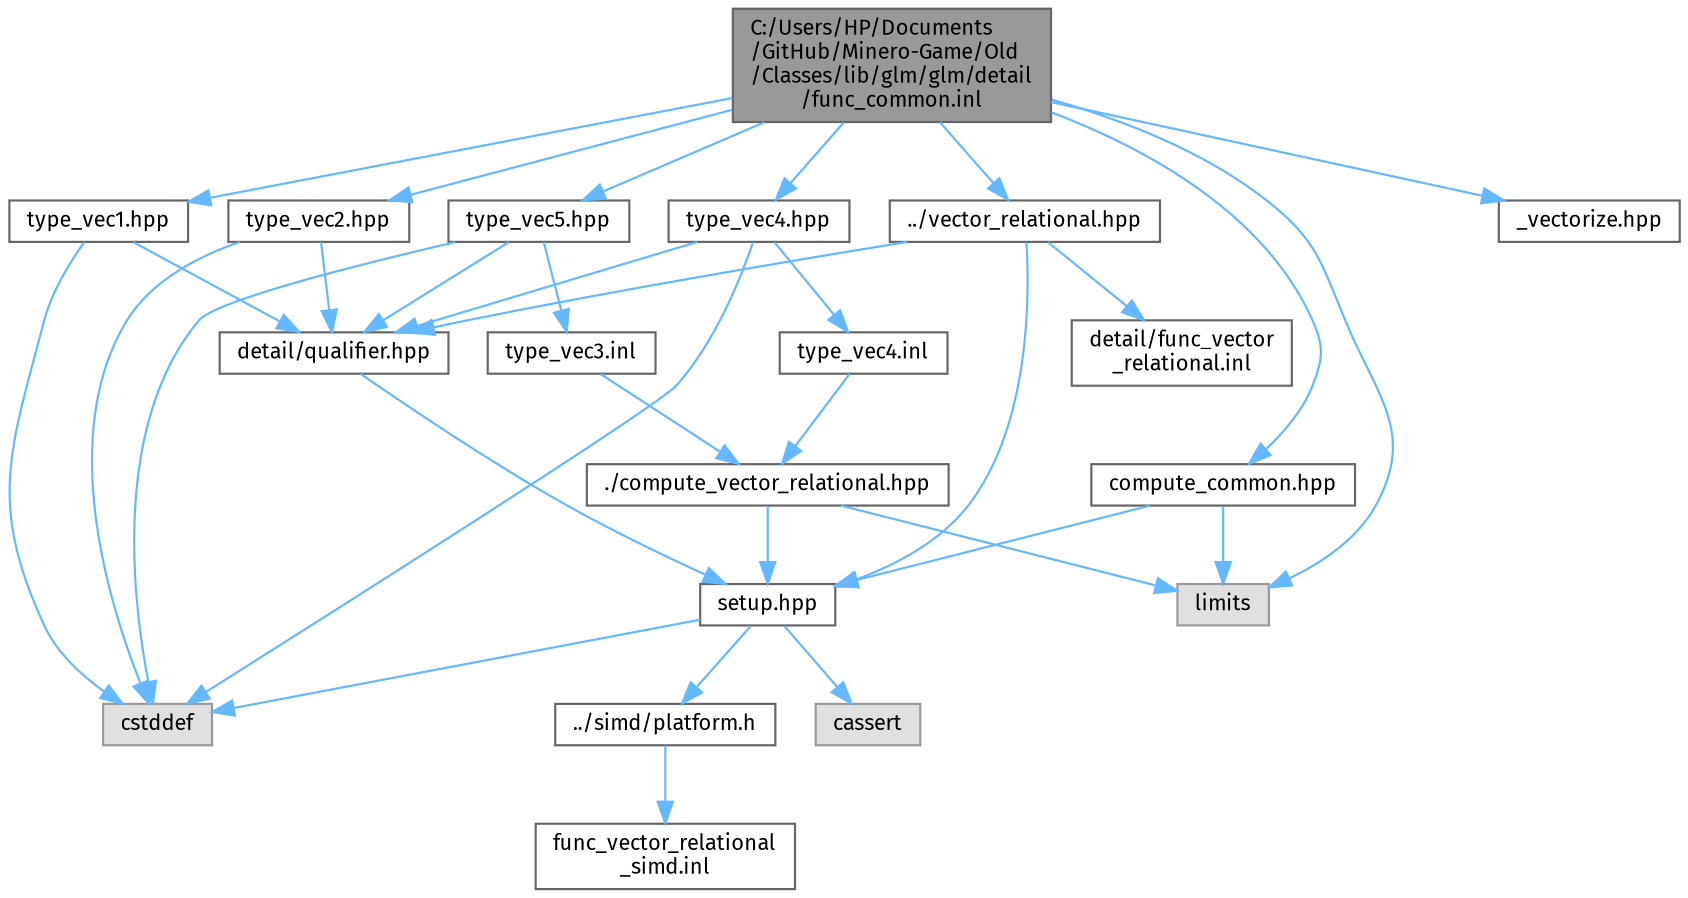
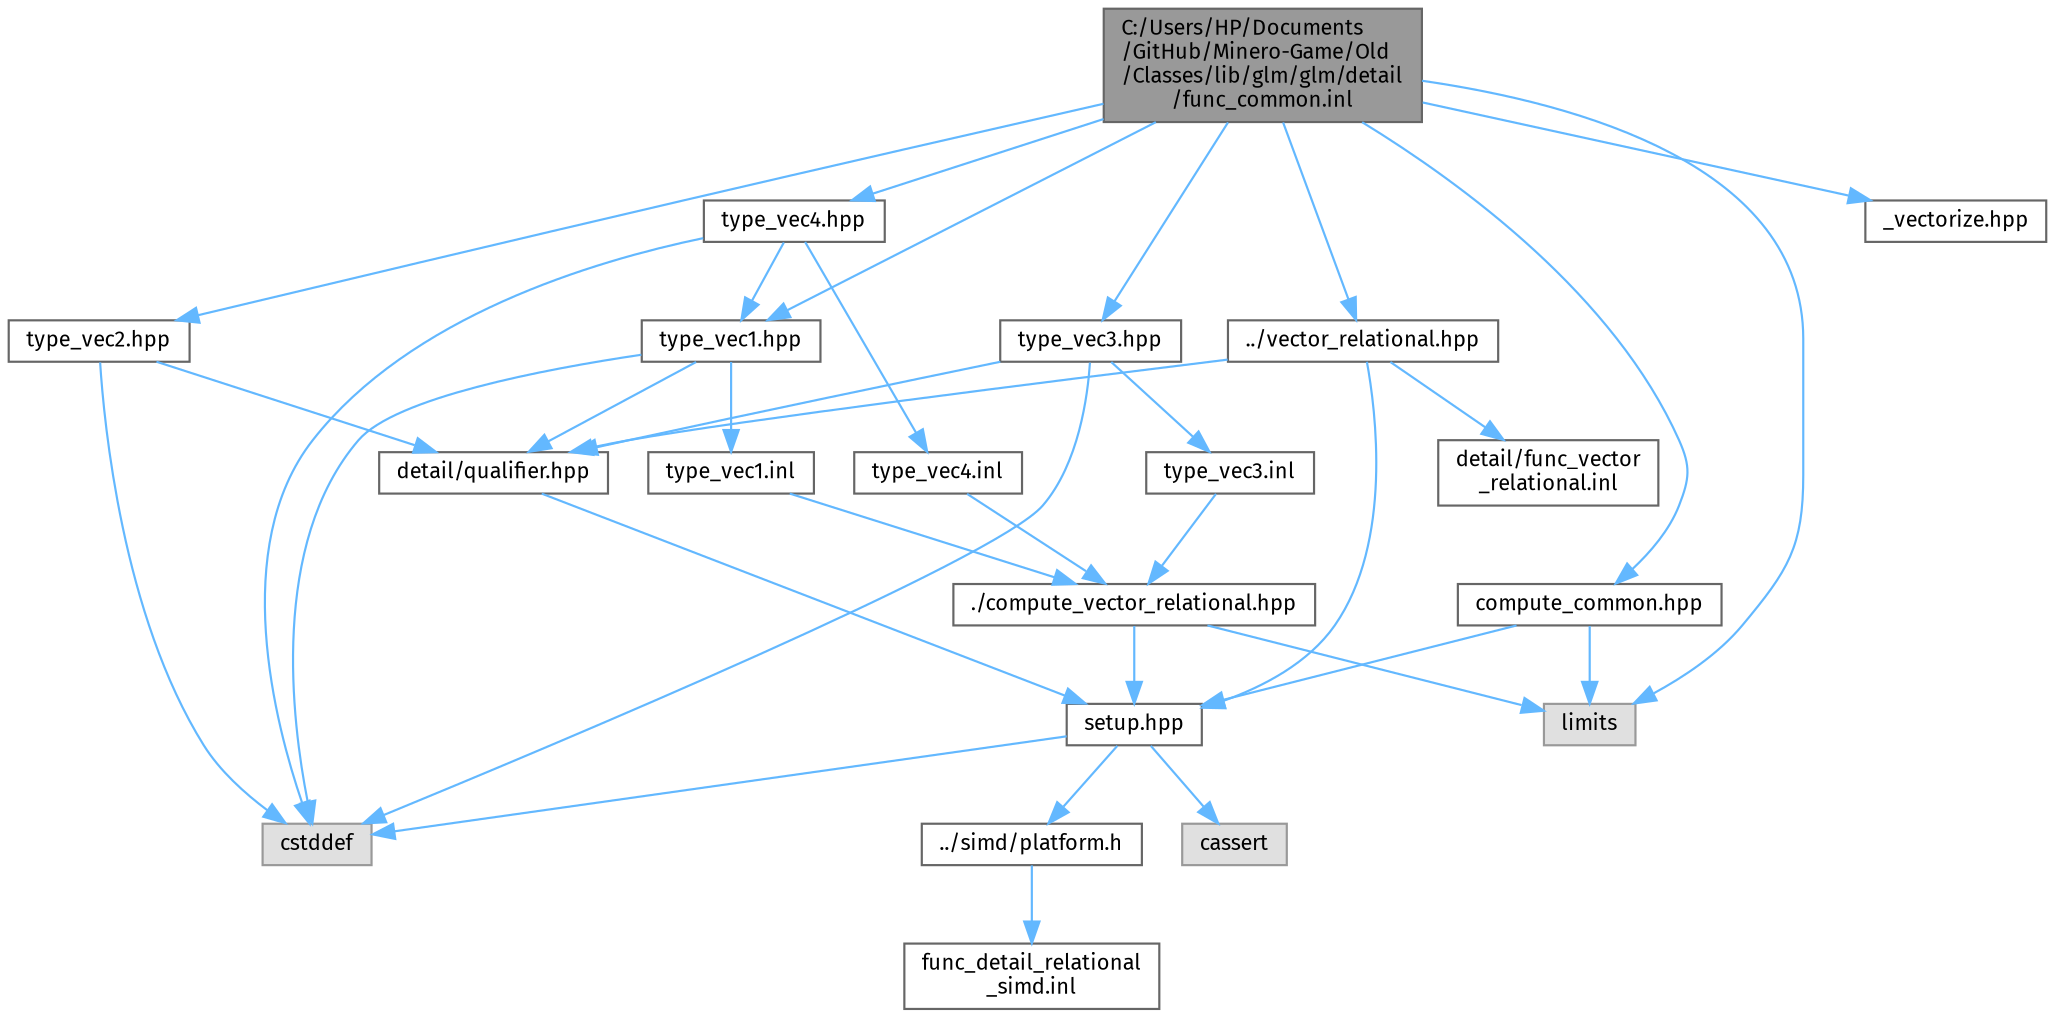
node "type_vec5.hpp": label "type_vec5.hpp" -> "type_vec3.hpp"
edge "type_vec4.hpp" -> "detail/qualifier.hpp": now "type_vec4.hpp" -> "type_vec1.hpp"
node "type_vec1.inl": added
node "func_vector_relational _simd.inl": label "func_vector_relational _simd.inl" -> "func_detail_relational _simd.inl"
